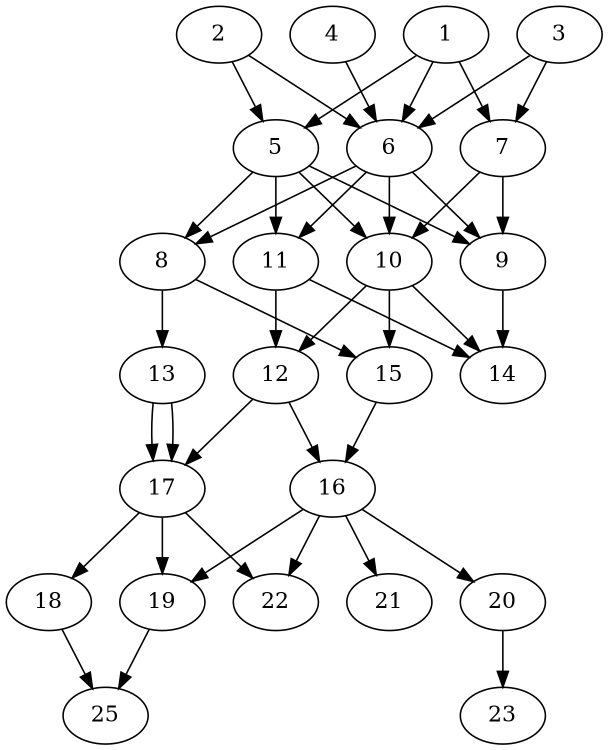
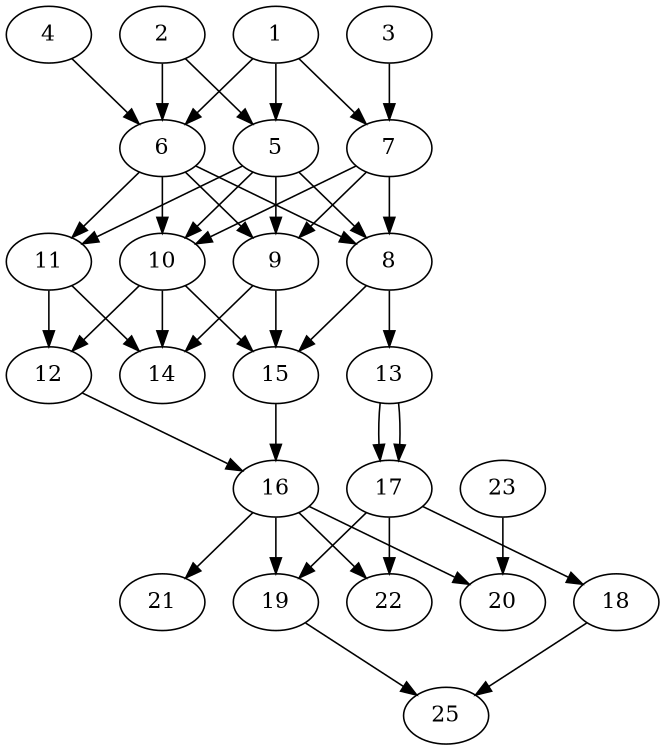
edge "3" -> "6": removed
edge "7" -> "8": added
edge "9" -> "15": added
edge "12" -> "17": removed
edge "20" -> "23": reversed
